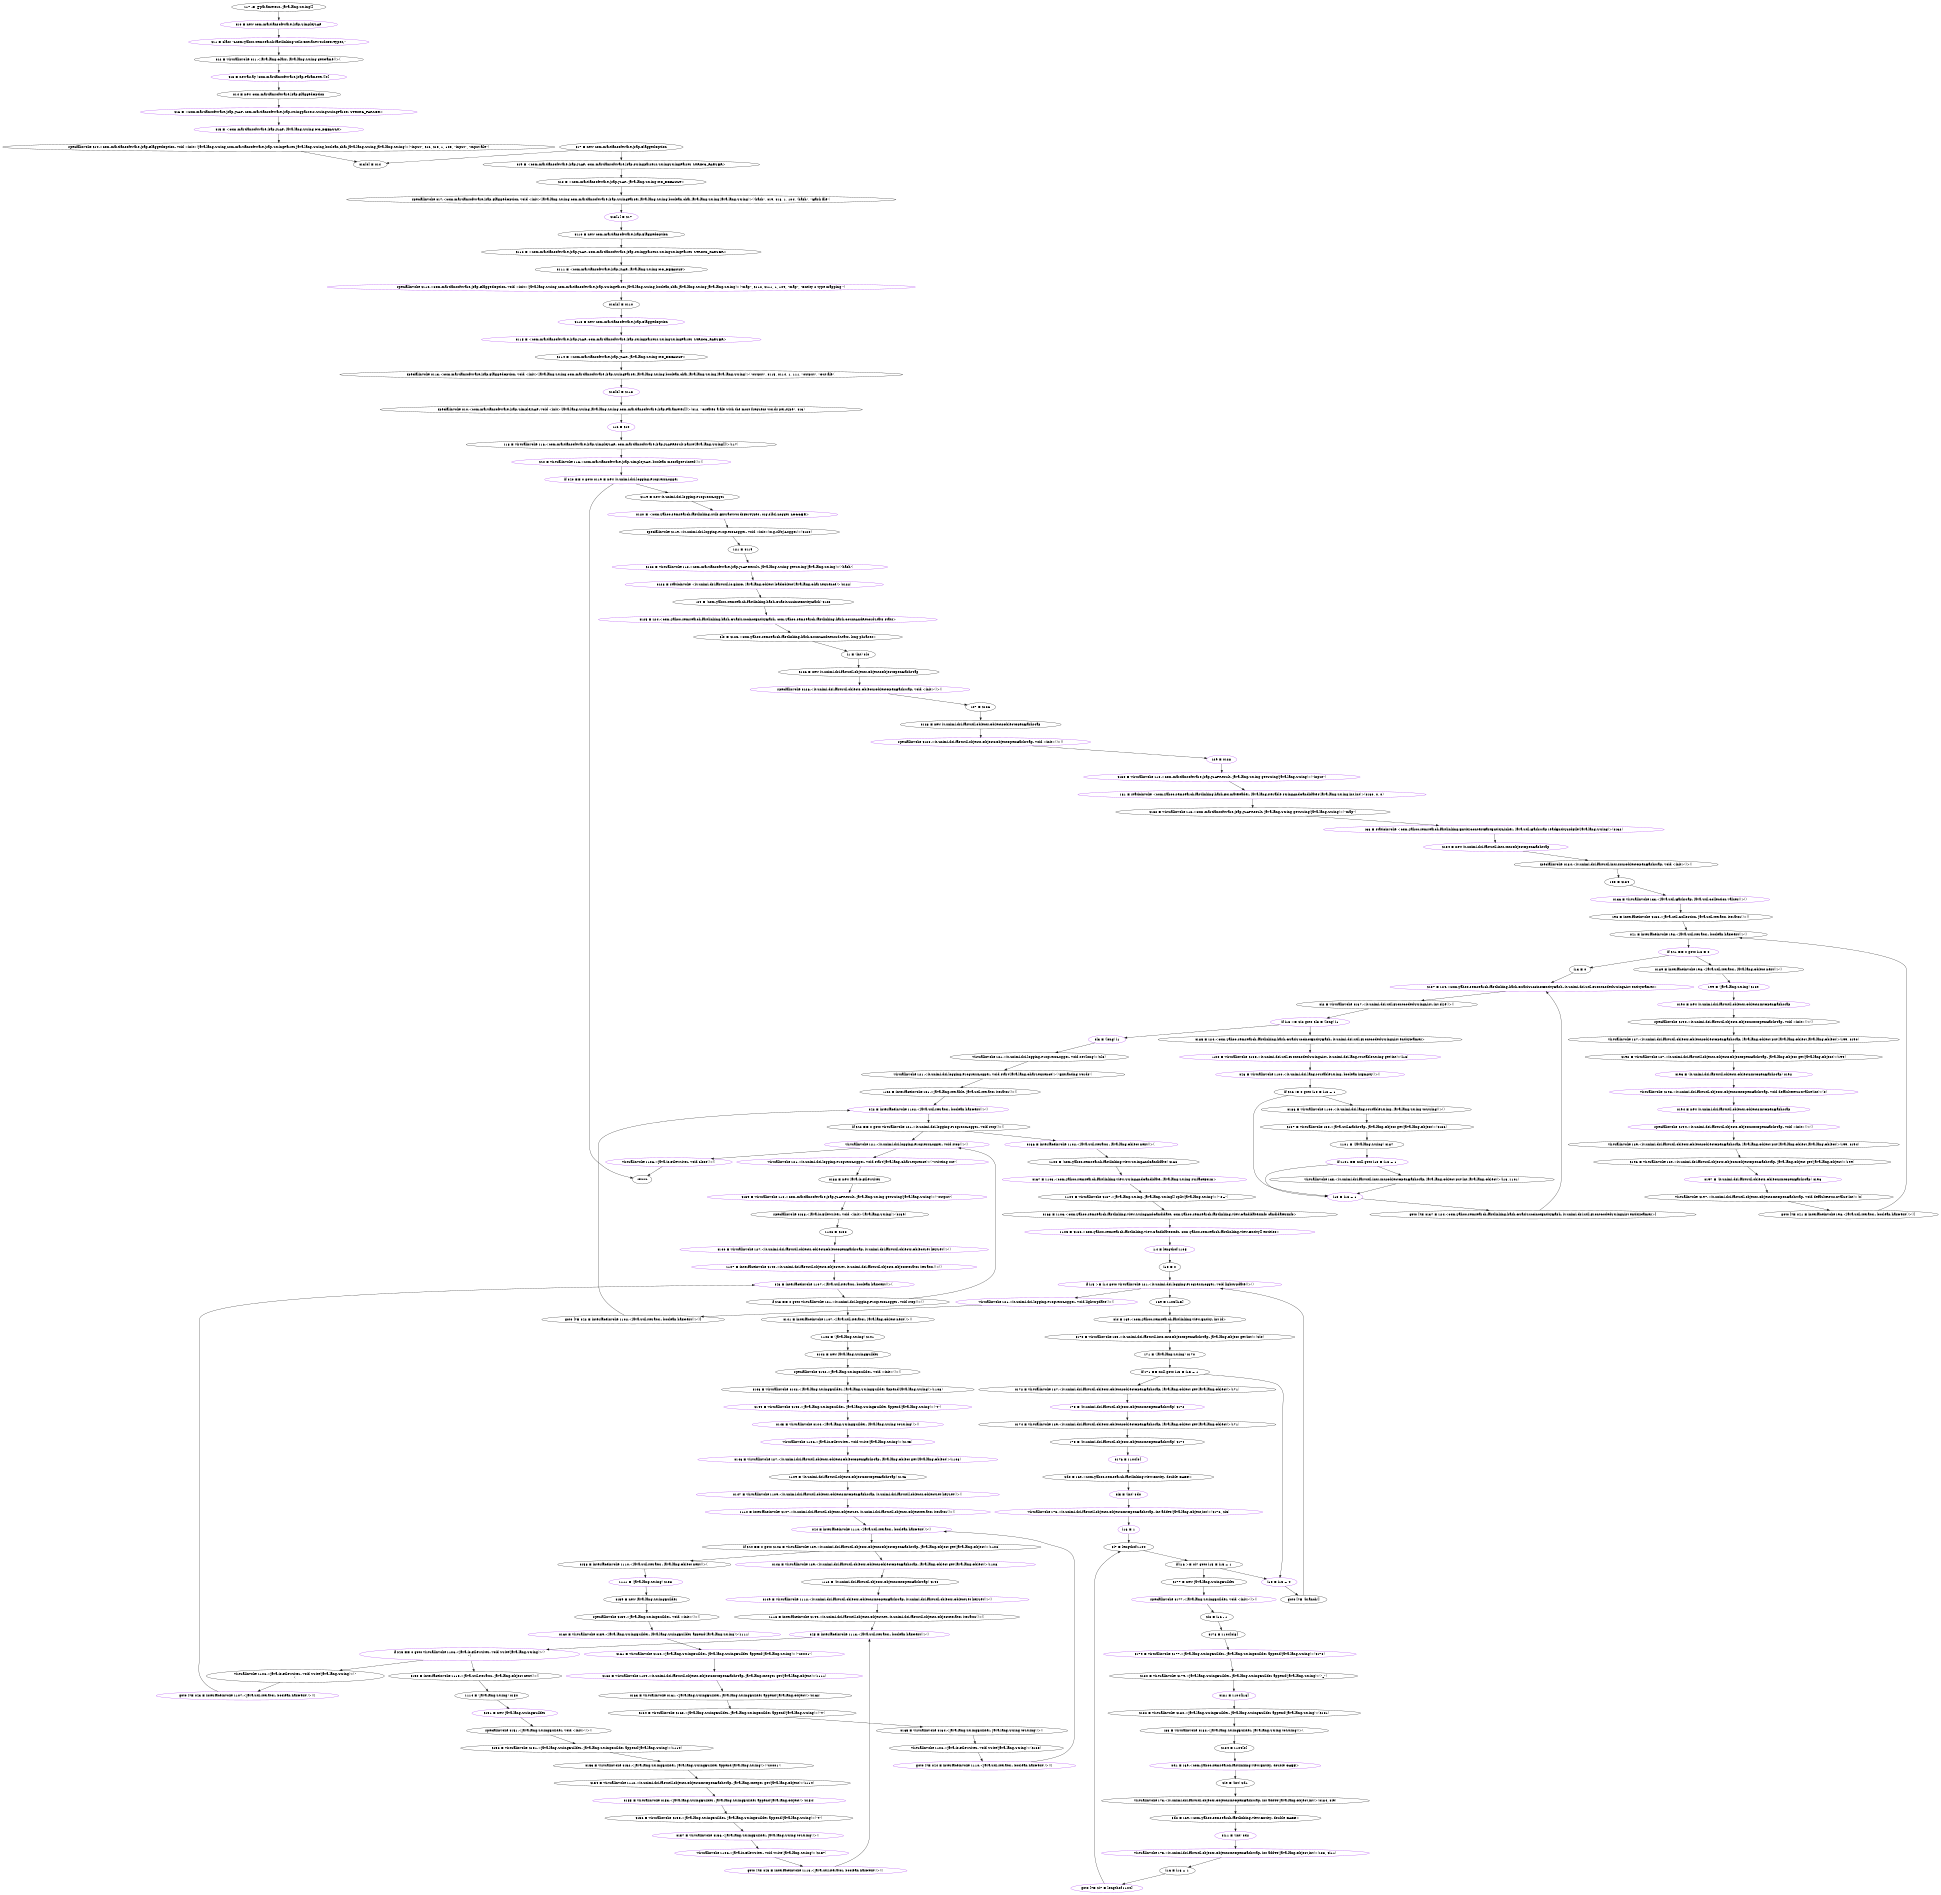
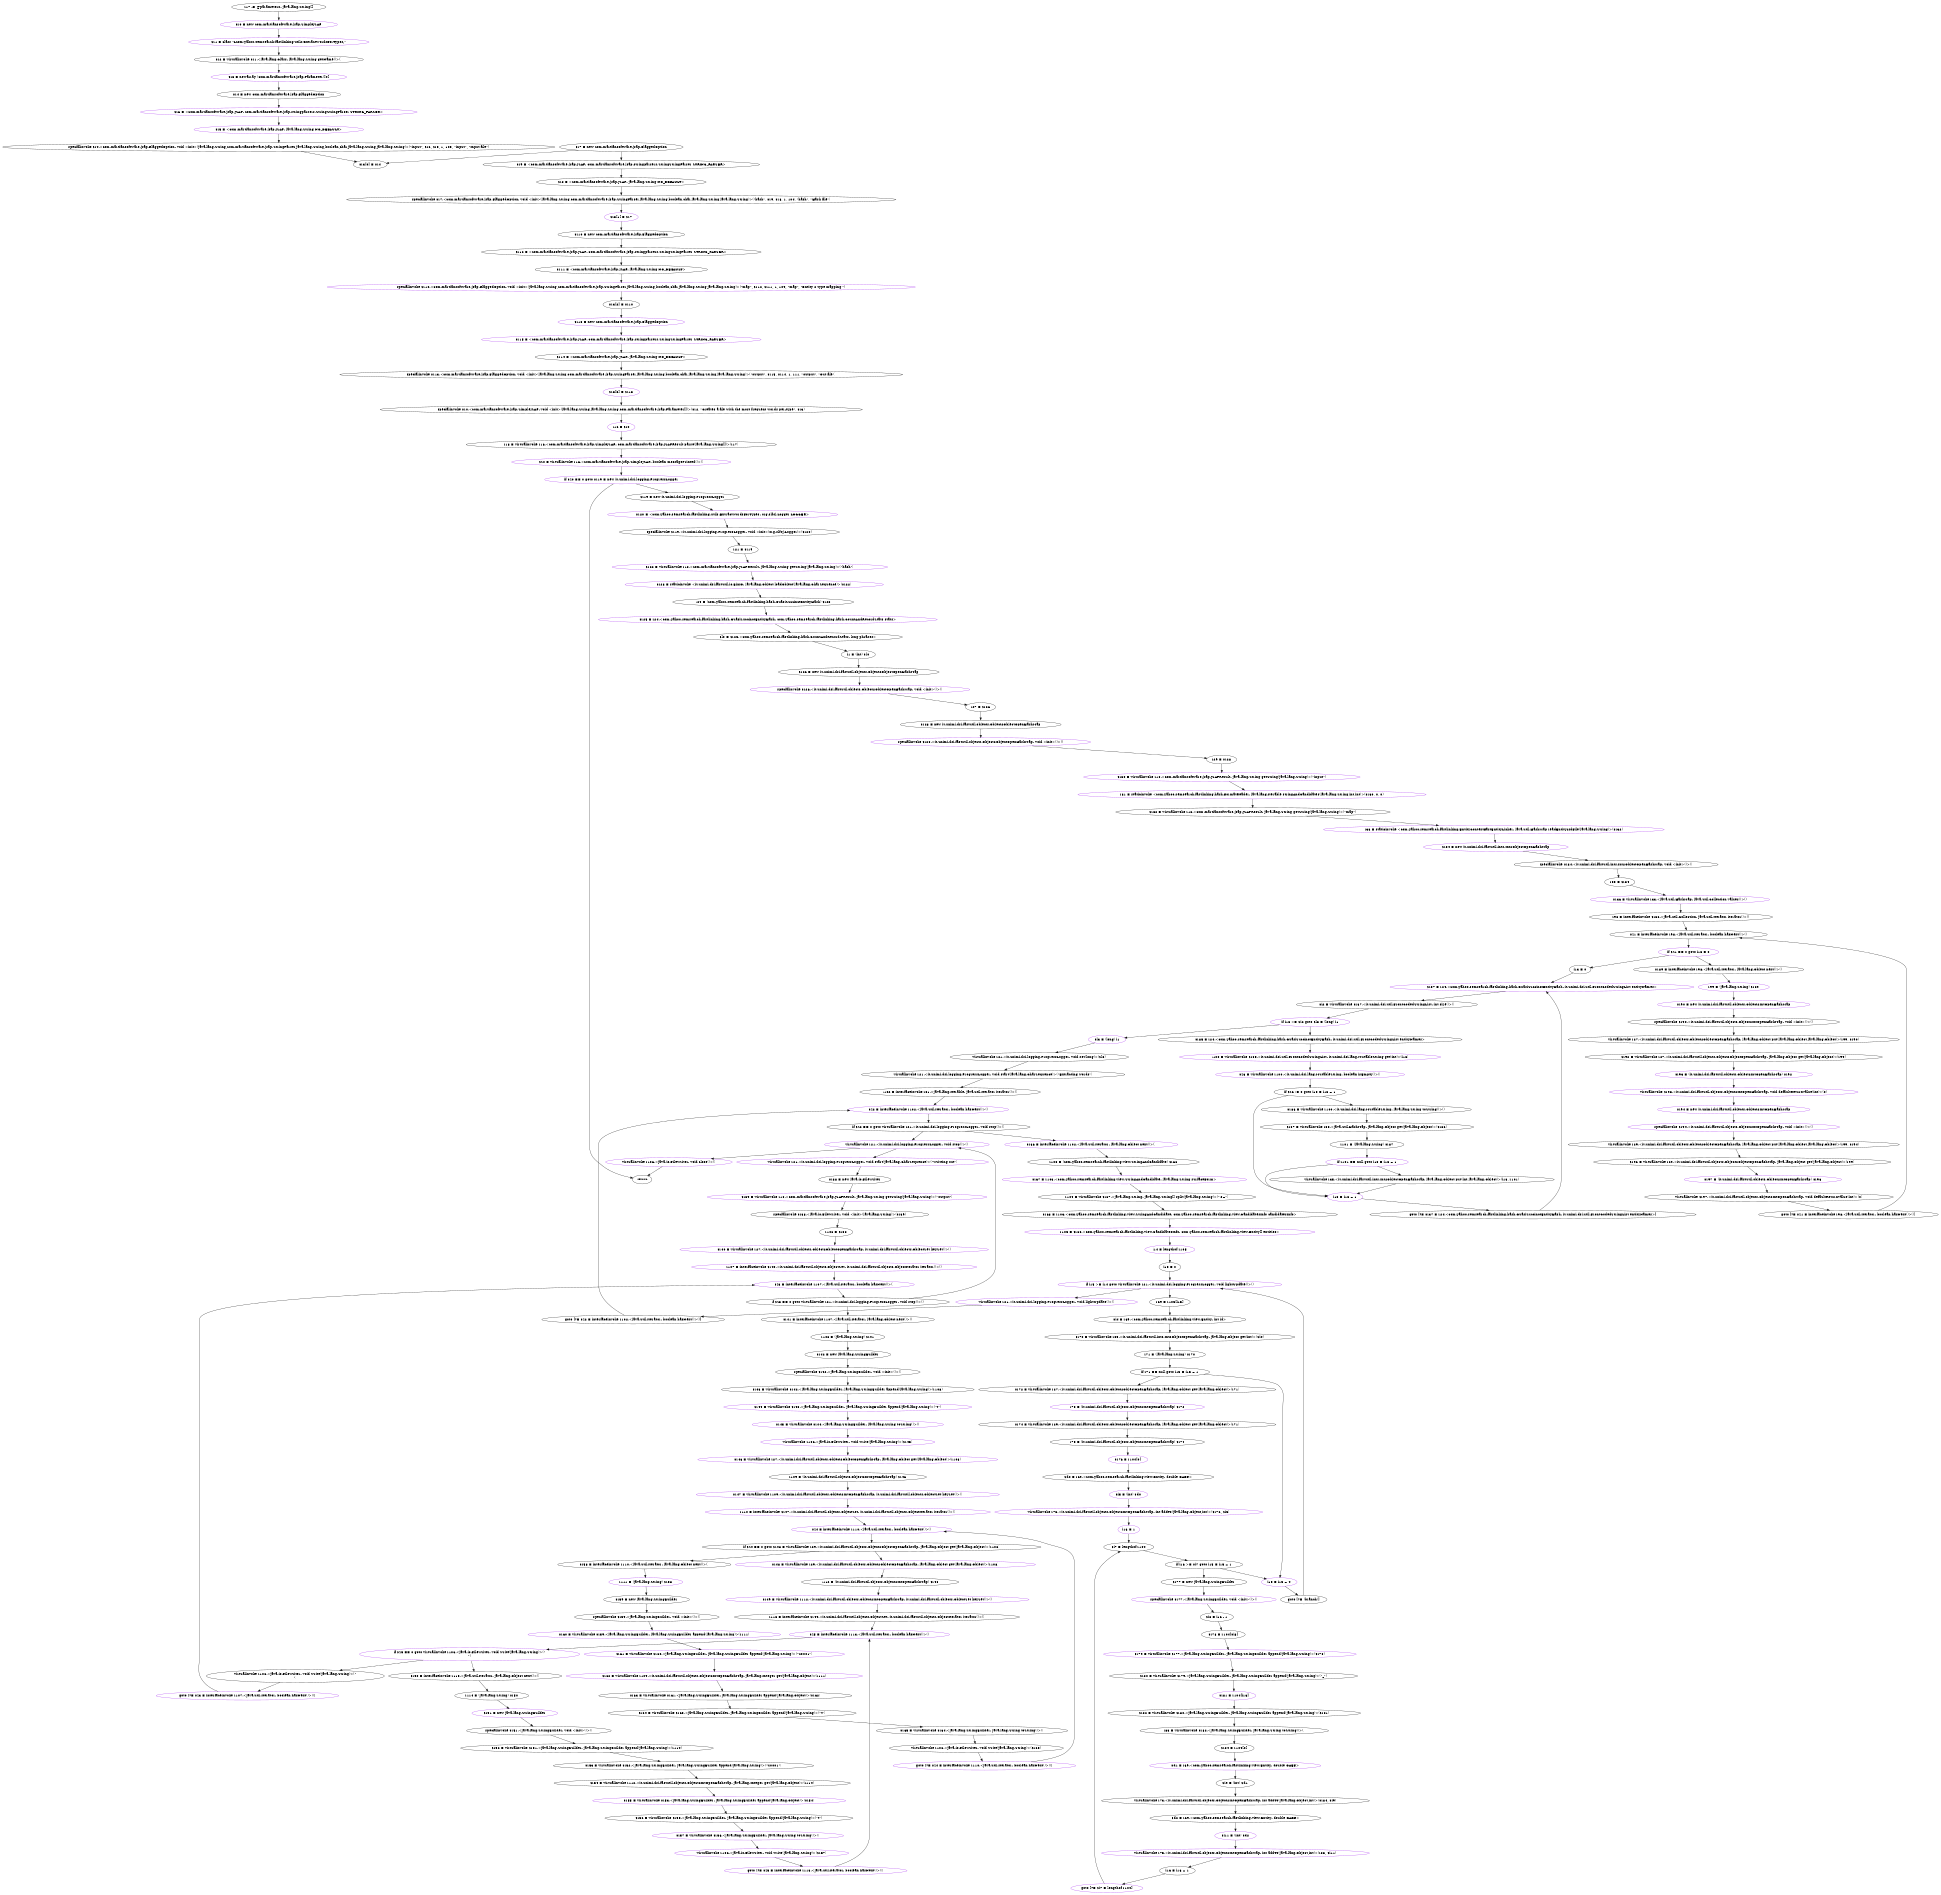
node "r29 = $r28": color purple -> black
